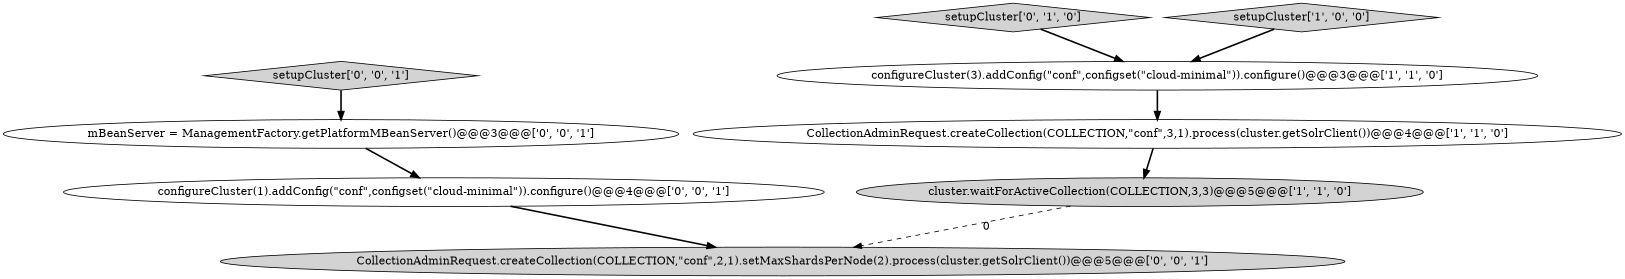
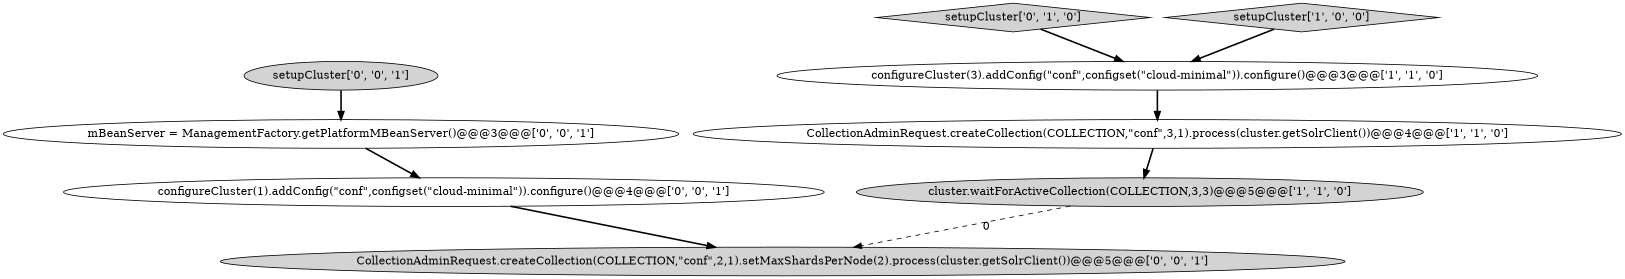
node "setupCluster['0', '0', '1']": shape diamond -> ellipse
